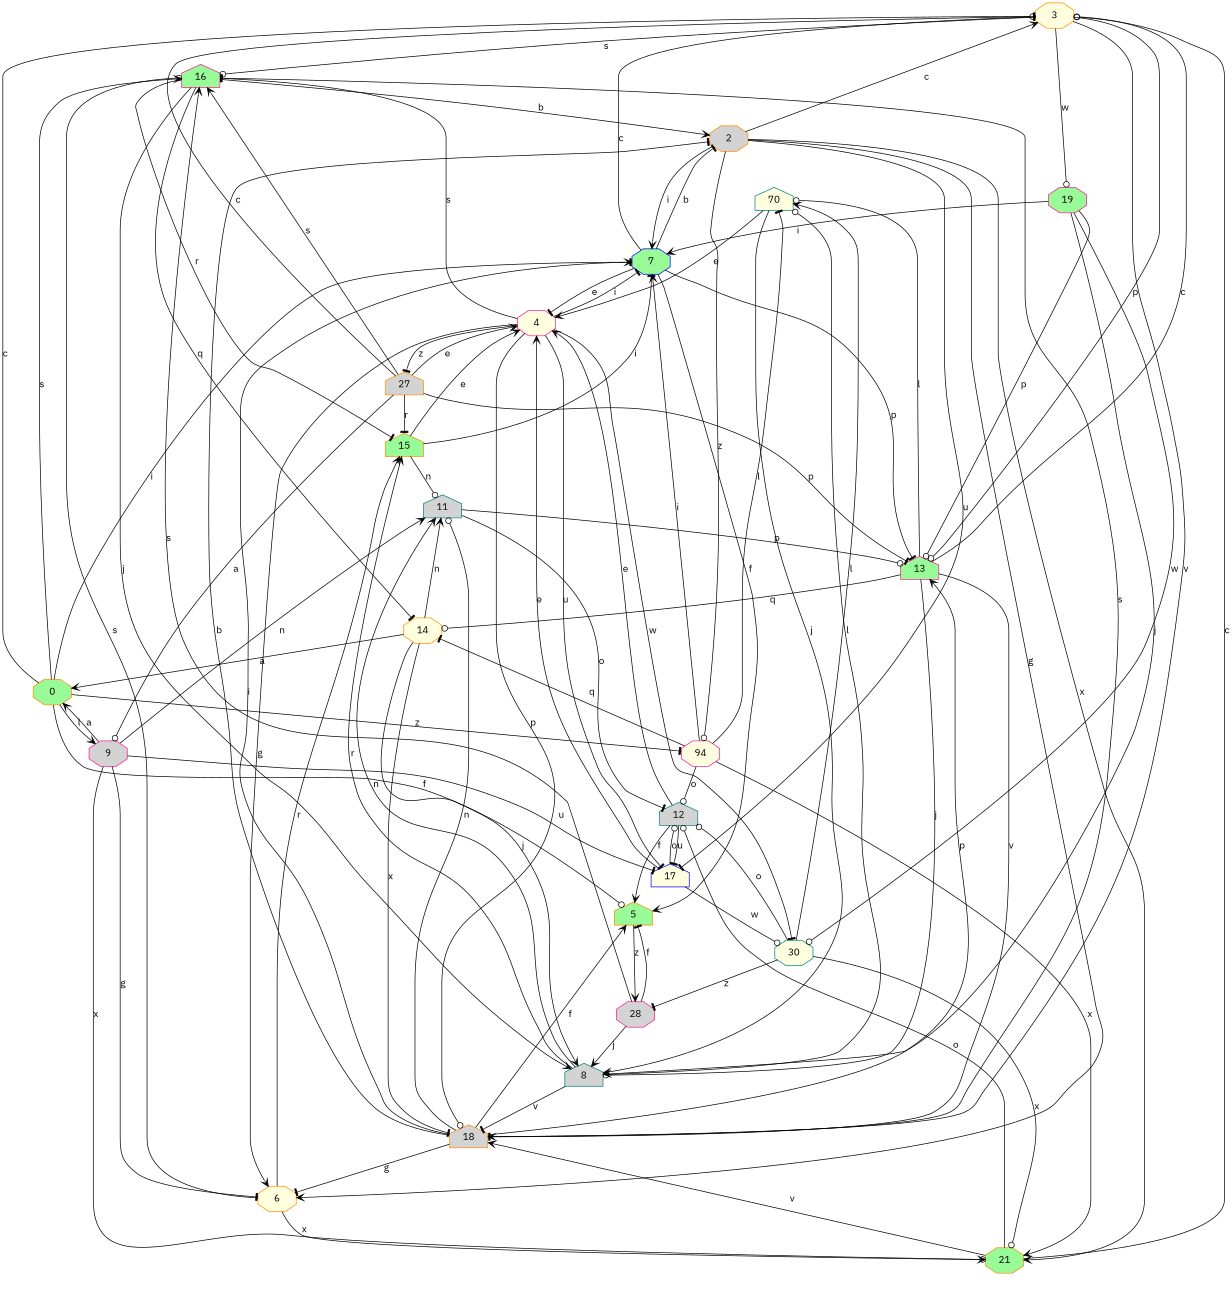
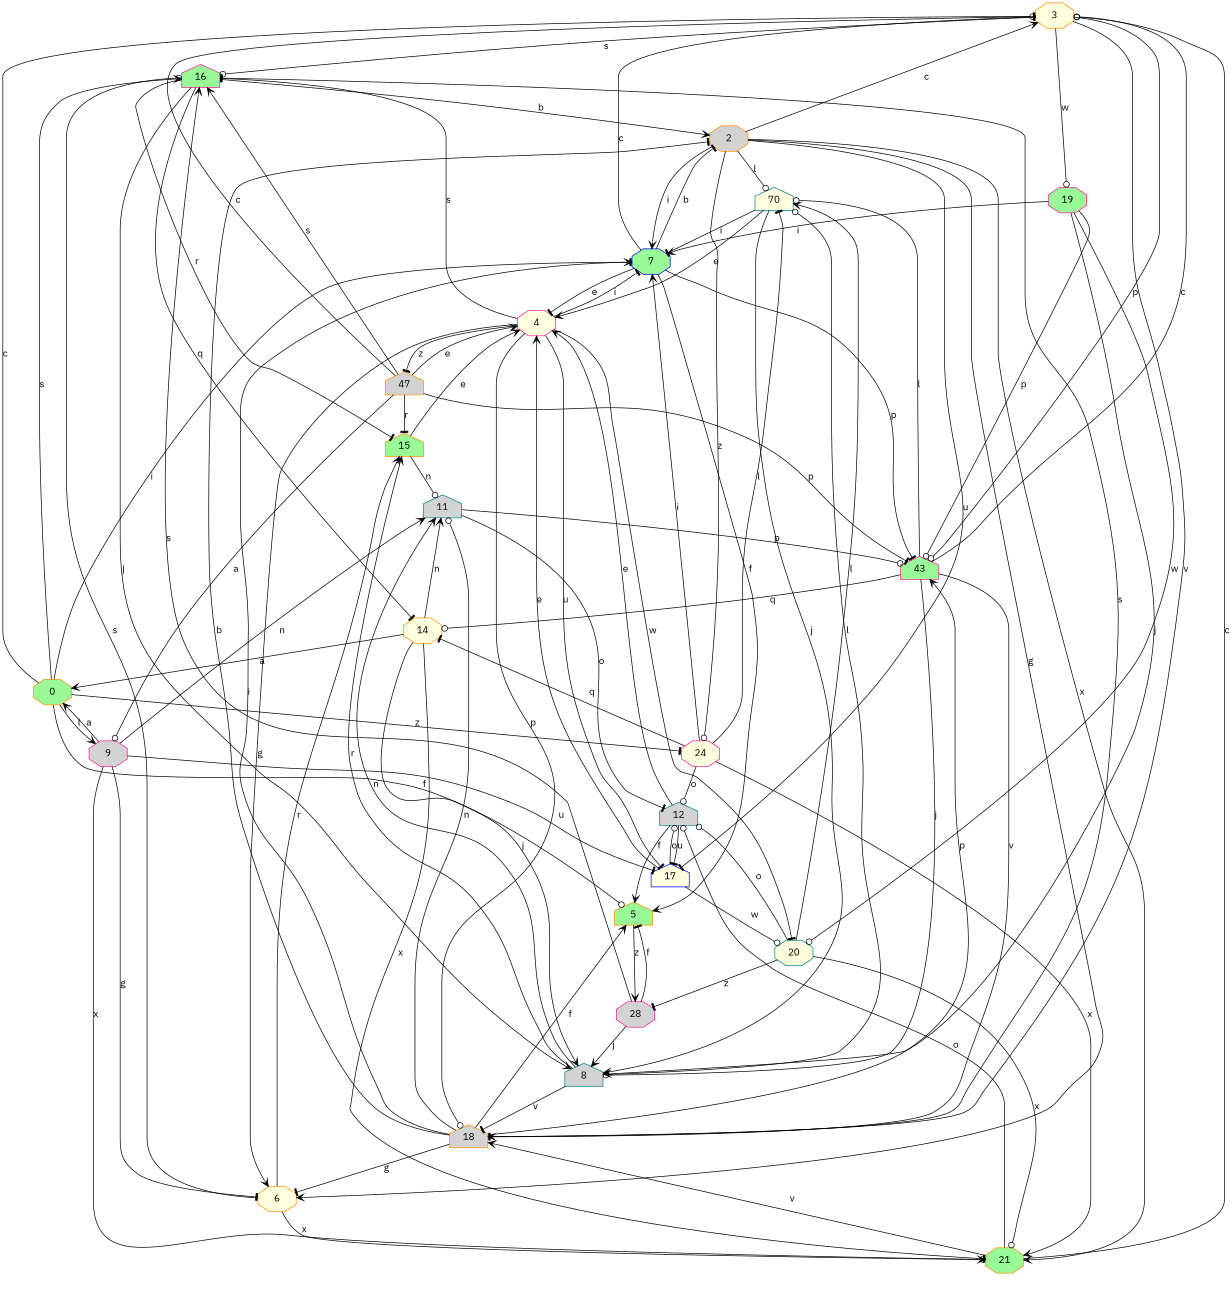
edge "2" -> "70": added, label "l"
node "27": label "27" -> "47"
edge "15" -> "7": now "70" -> "7"
node "13": label "13" -> "43"
node "94": label "94" -> "24"
edge "14" -> "18": now "14" -> "21"
node "30": label "30" -> "20"
